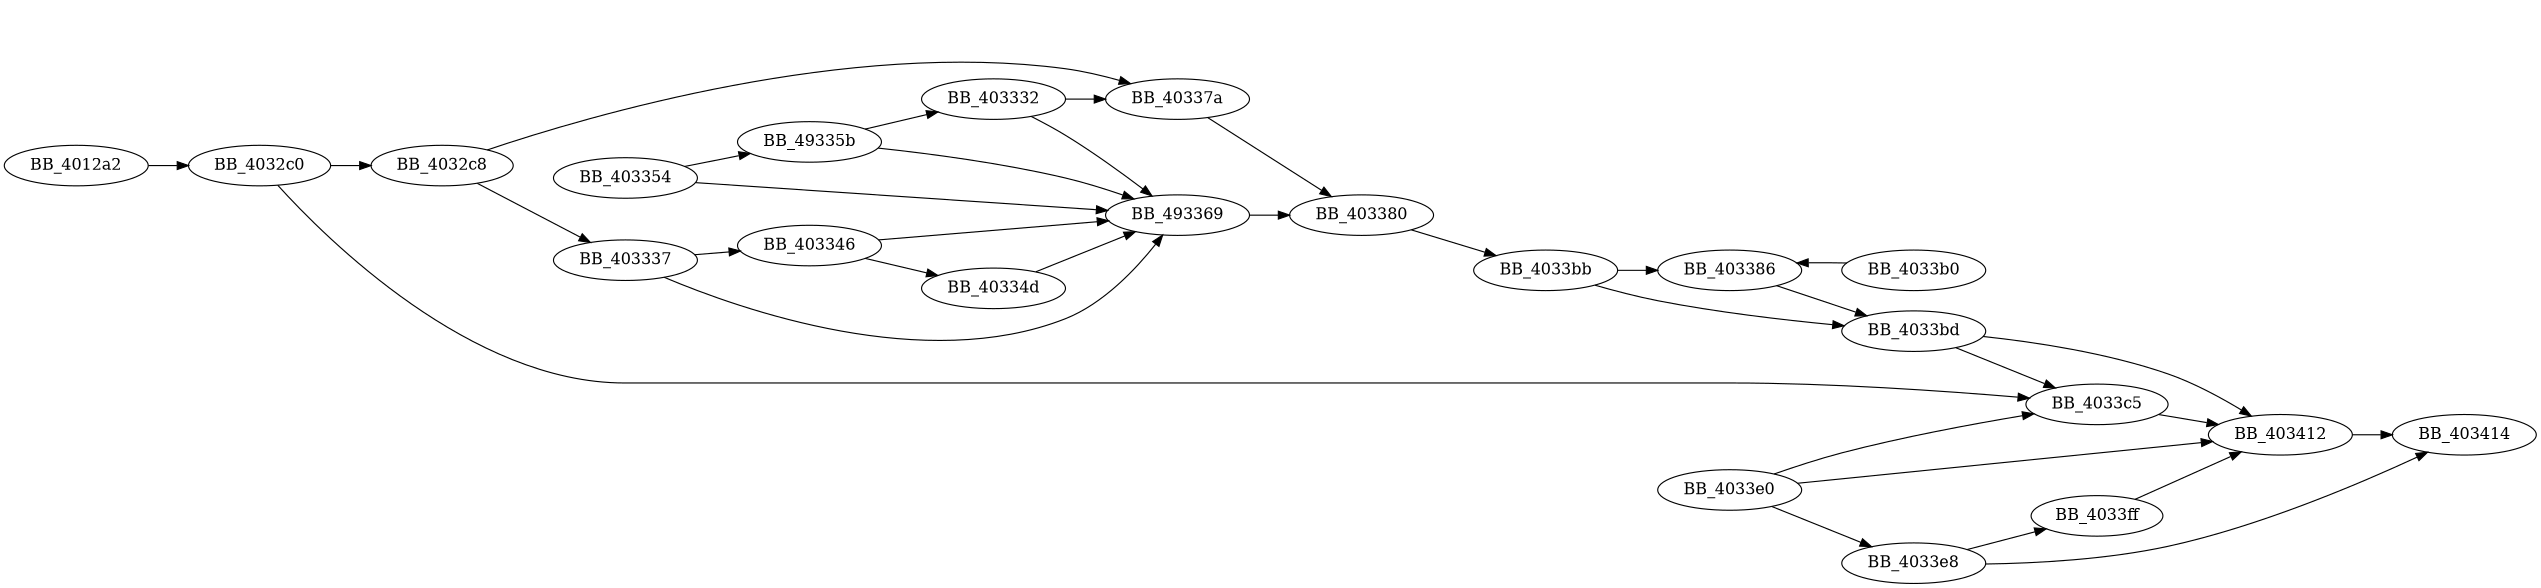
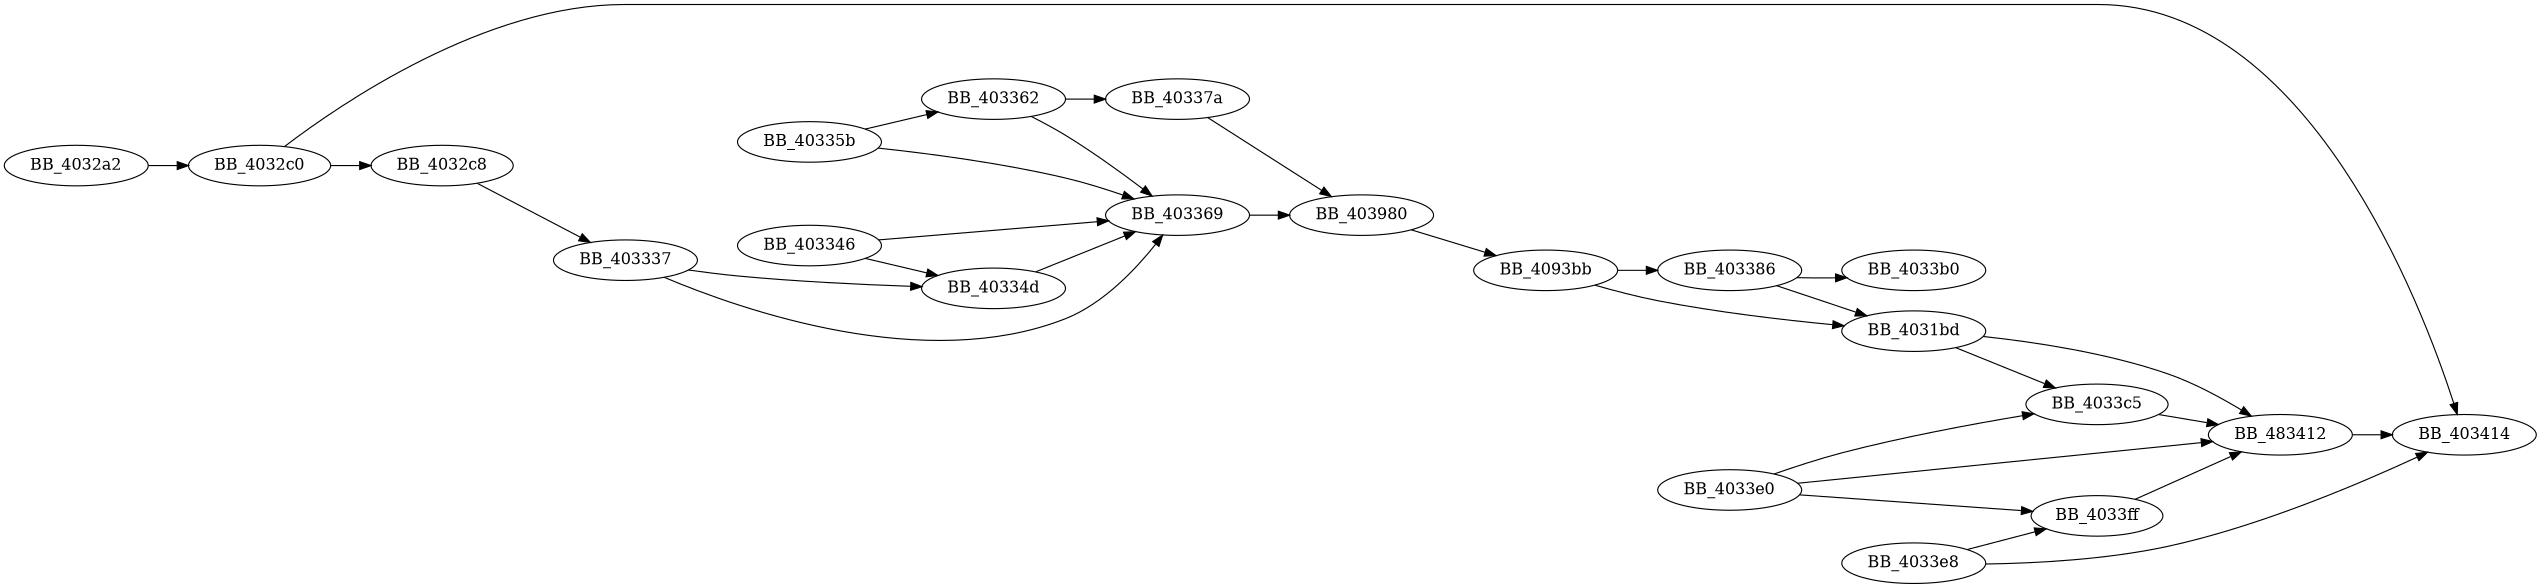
edge "BB_4032c8" -> "BB_40337a": removed
node "BB_403332": label "BB_403332" -> "BB_403362"
node "BB_49335b": label "BB_49335b" -> "BB_40335b"
node "BB_4012a2": label "BB_4012a2" -> "BB_4032a2"
node "BB_403354": removed
node "BB_493369": label "BB_493369" -> "BB_403369"
node "BB_403380": label "BB_403380" -> "BB_403980"
edge "BB_403337" -> "BB_403346": now "BB_403337" -> "BB_40334d"
edge "BB_4033b0" -> "BB_403386": reversed
node "BB_4033bb": label "BB_4033bb" -> "BB_4093bb"
node "BB_4033bd": label "BB_4033bd" -> "BB_4031bd"
edge "BB_4032c0" -> "BB_4033c5": now "BB_4032c0" -> "BB_403414"
node "BB_403412": label "BB_403412" -> "BB_483412"
edge "BB_4033e0" -> "BB_4033e8": now "BB_4033e0" -> "BB_4033ff"
